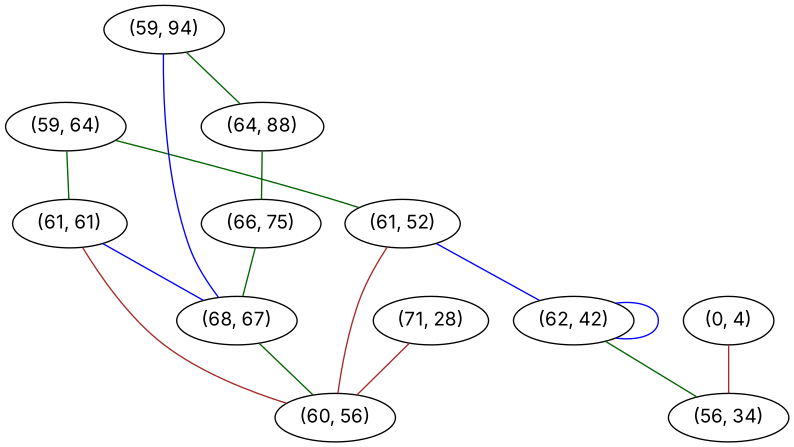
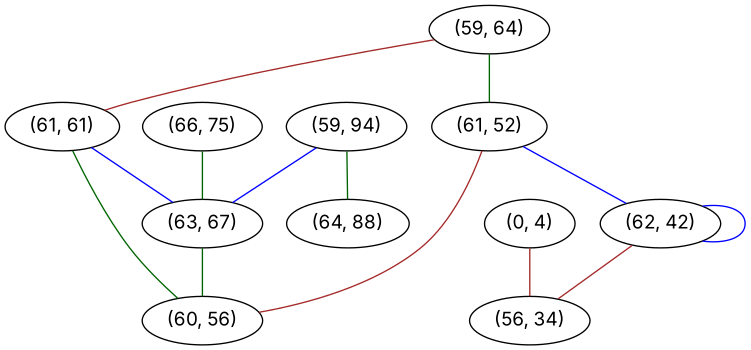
edge "(64, 88)" -- "(66, 75)": removed
edge "(59, 64)" -- "(61, 61)": color darkgreen -> brown
node "(68, 67)": label "(68, 67)" -> "(63, 67)"
node "(71, 28)": removed
edge "(61, 61)" -- "(60, 56)": color brown -> darkgreen
edge "(62, 42)" -- "(56, 34)": color darkgreen -> brown
